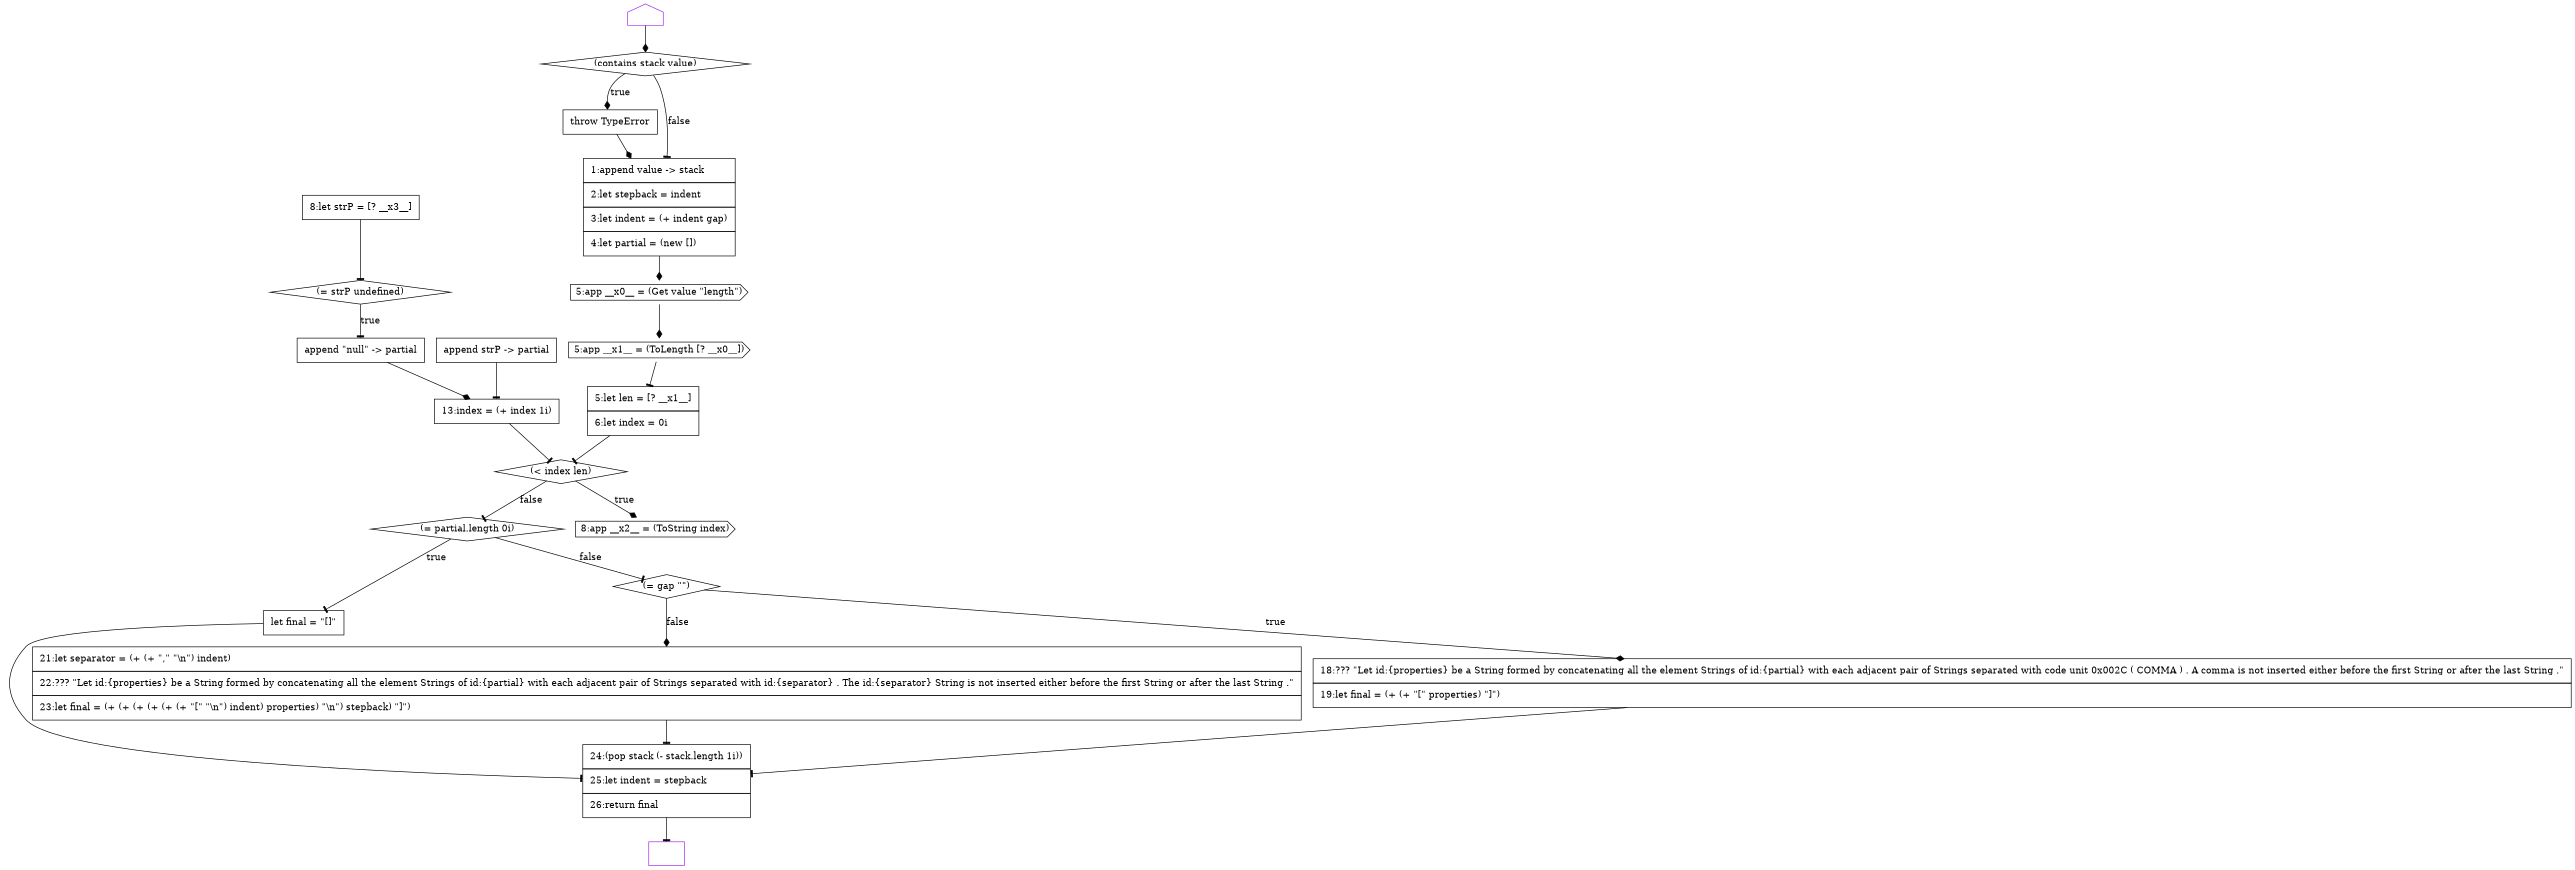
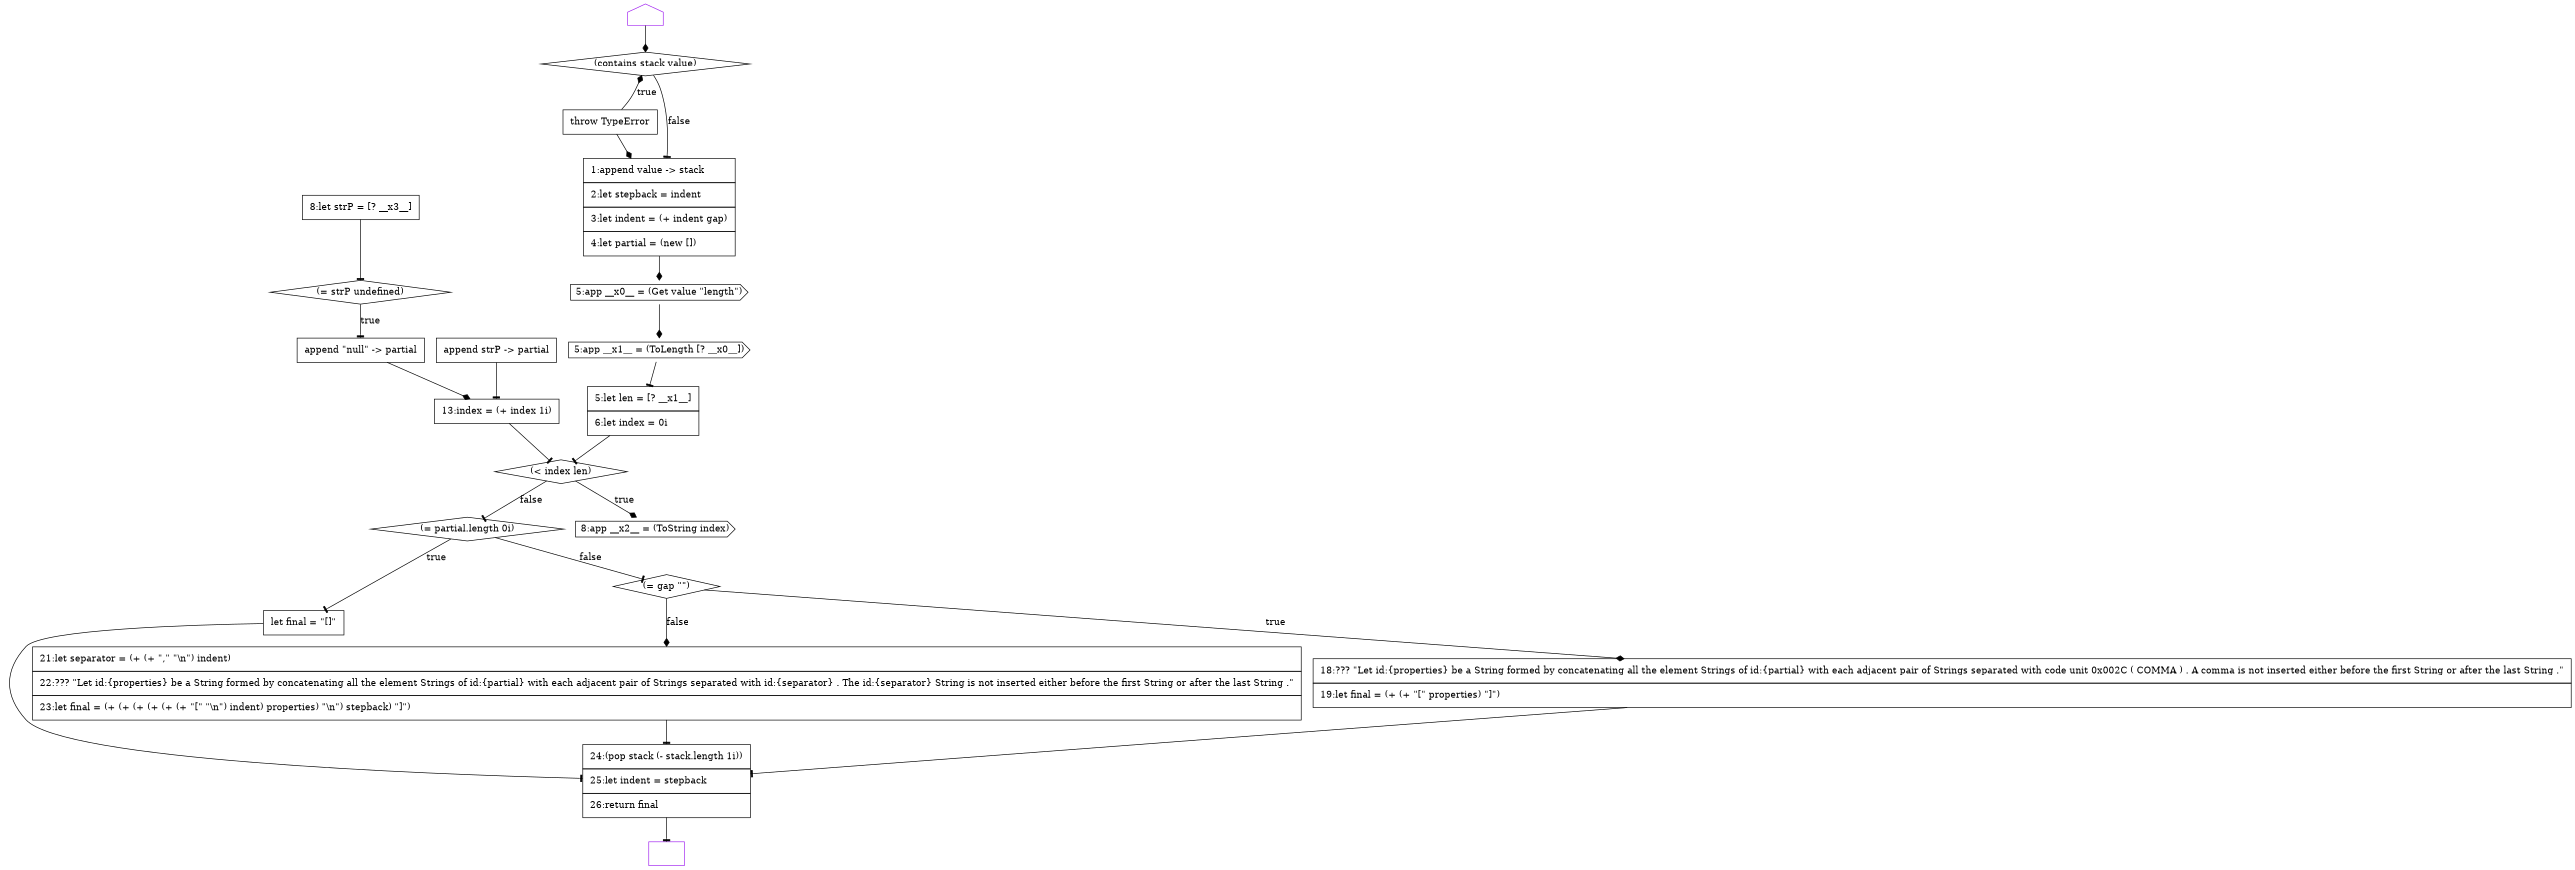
edge "(contains stack value)" -> "throw TypeError": reversed
